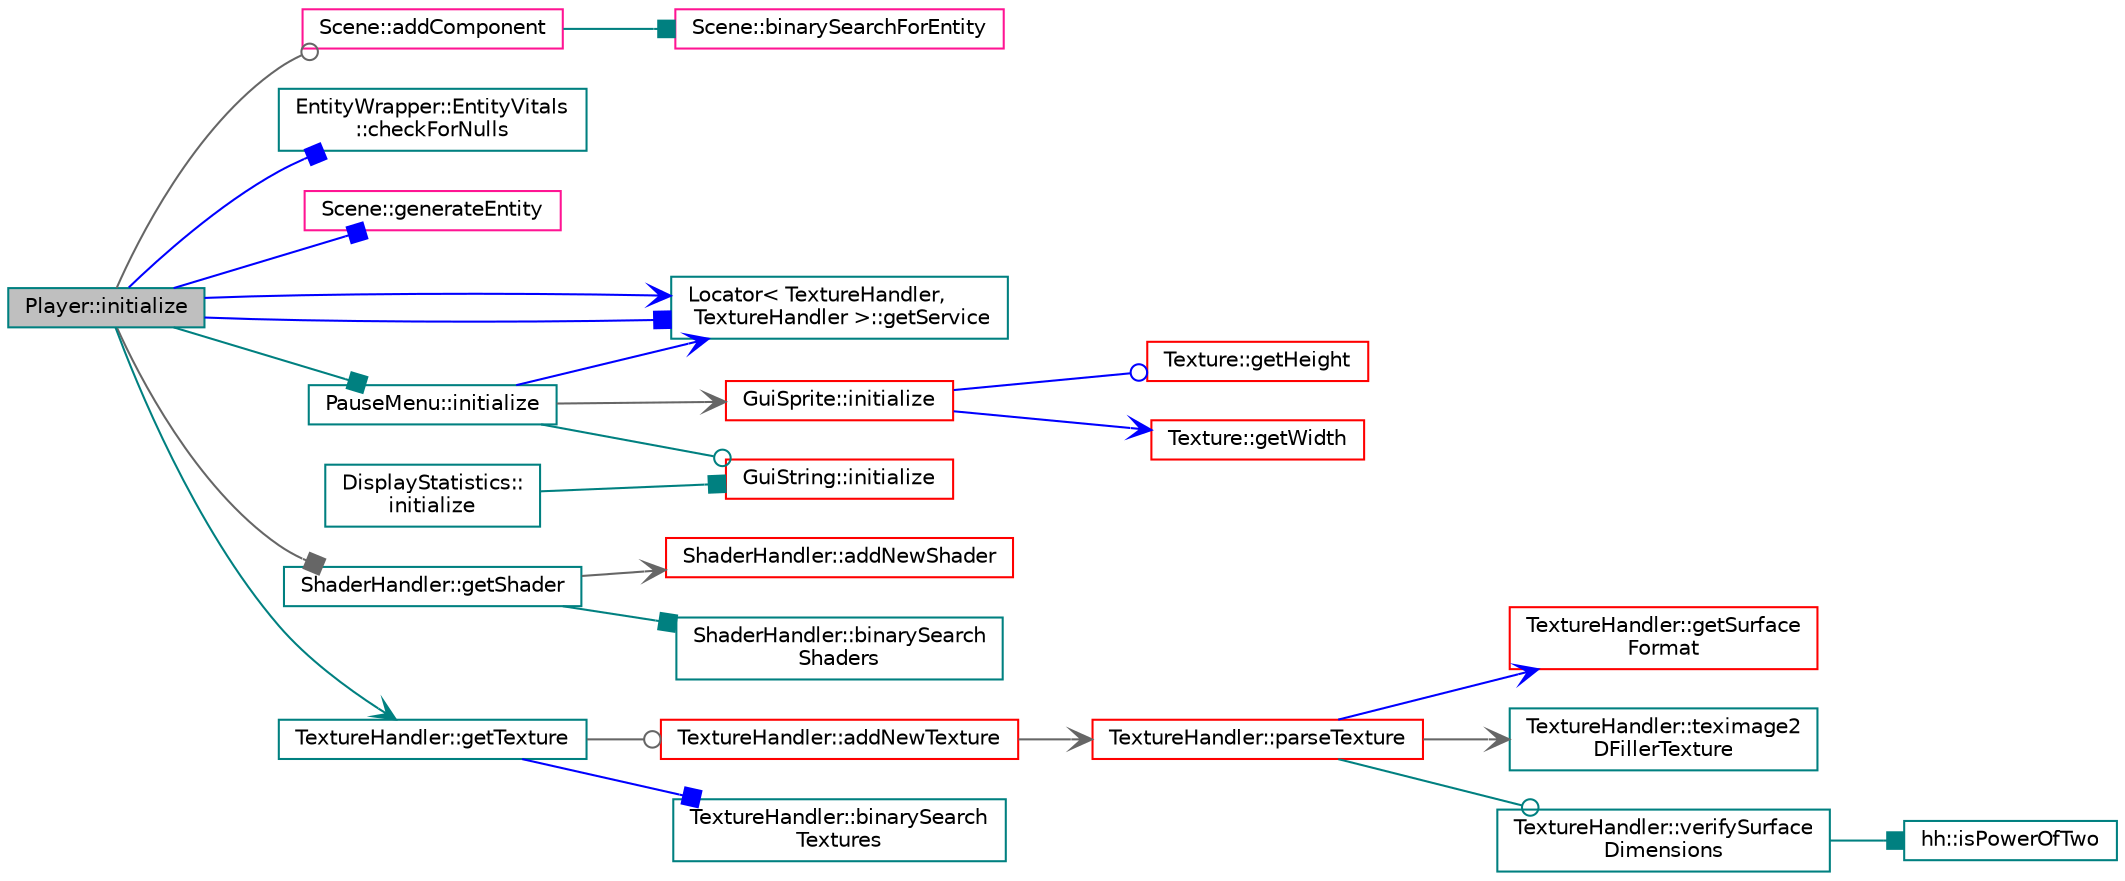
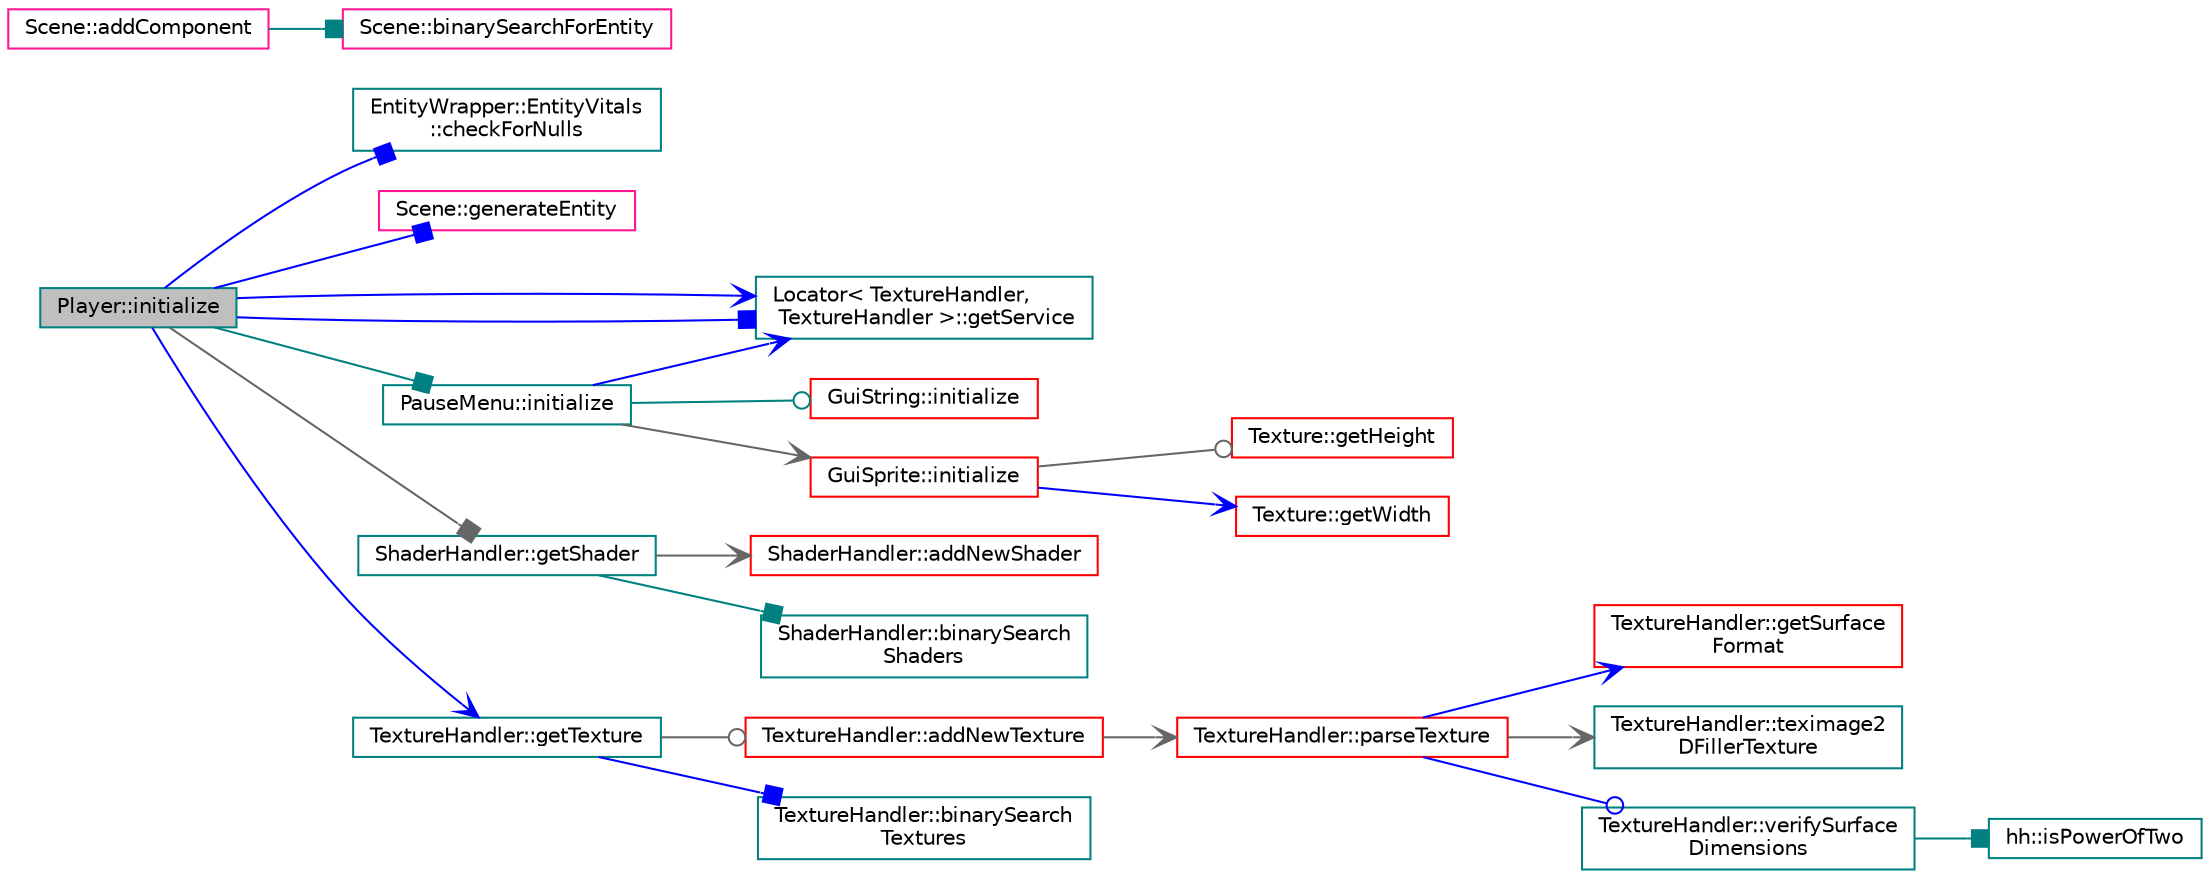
edge "Player::initialize" -> "Scene::addComponent": removed
edge "GuiSprite::initialize" -> "Texture::getHeight": color blue -> gray40
node "DisplayStatistics:: initialize": removed
edge "Player::initialize" -> "TextureHandler::getTexture": color teal -> blue
edge "TextureHandler::parseTexture" -> "TextureHandler::verifySurface Dimensions": color teal -> blue
